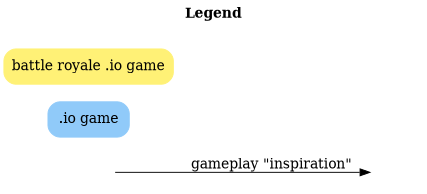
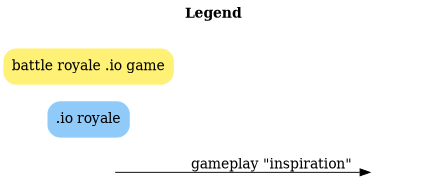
node ".io game": label ".io game" -> ".io royale"
